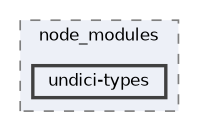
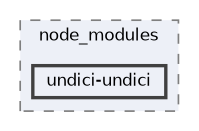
node "undici-types": label "undici-types" -> "undici-undici"
